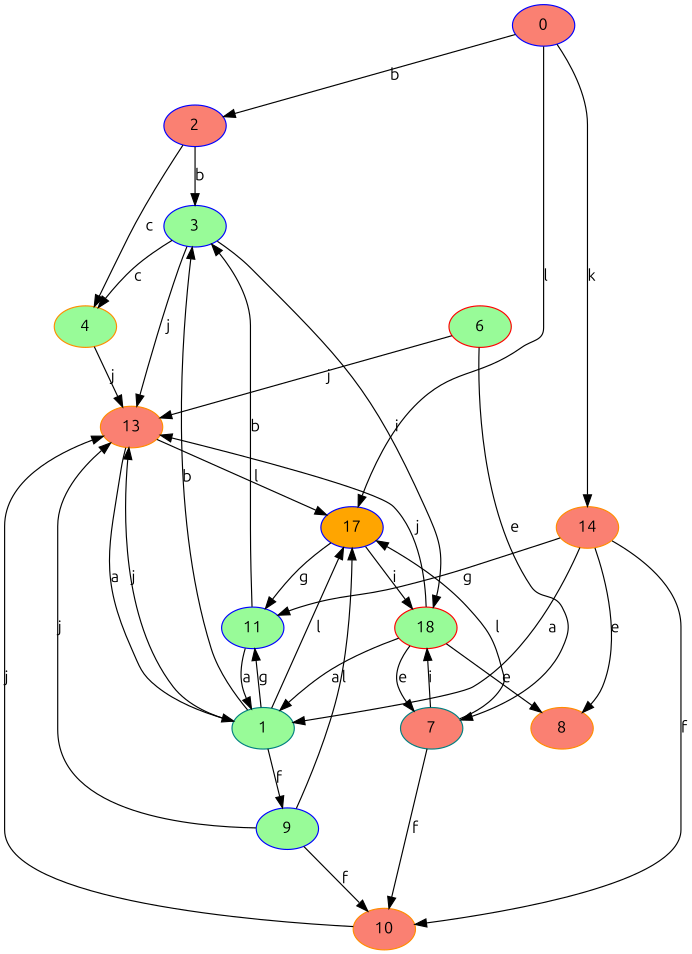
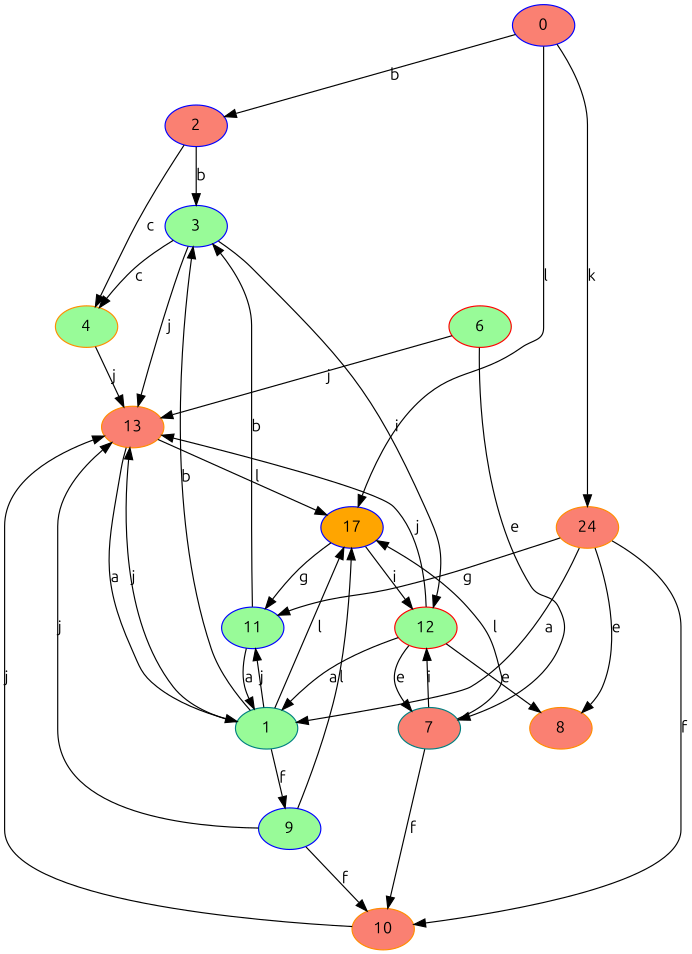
node "14": label "14" -> "24"
node "18": label "18" -> "12"
edge "1" -> "11": label "g" -> "j"
